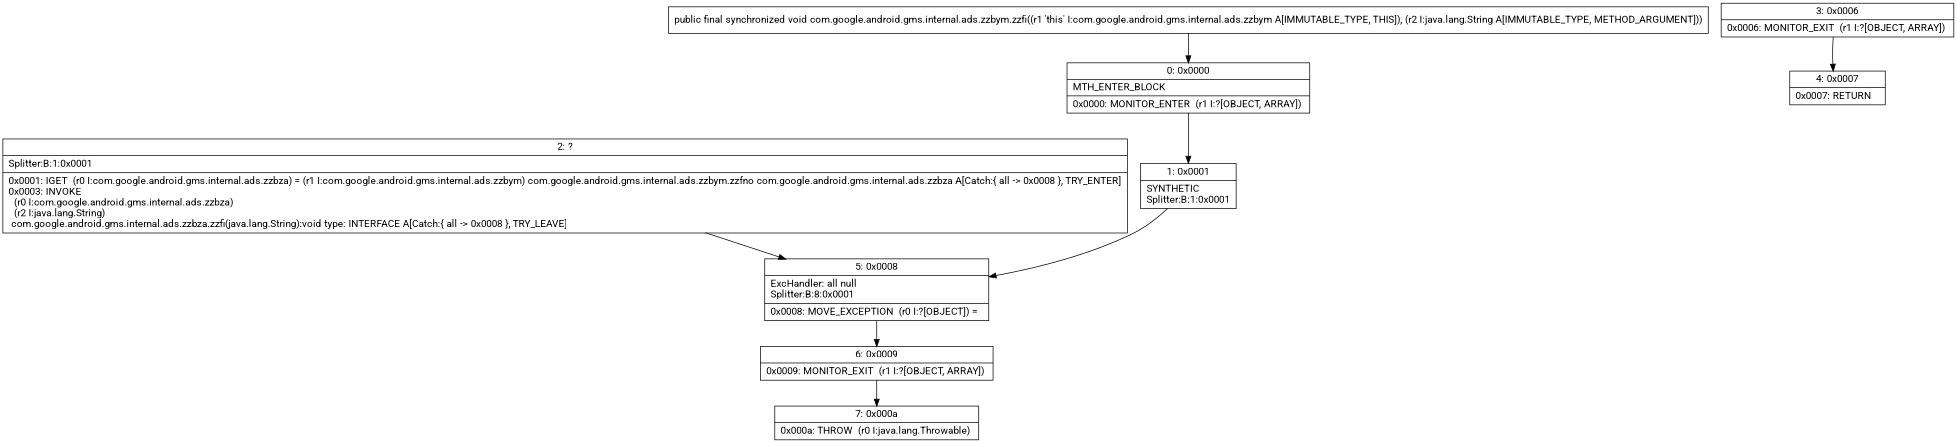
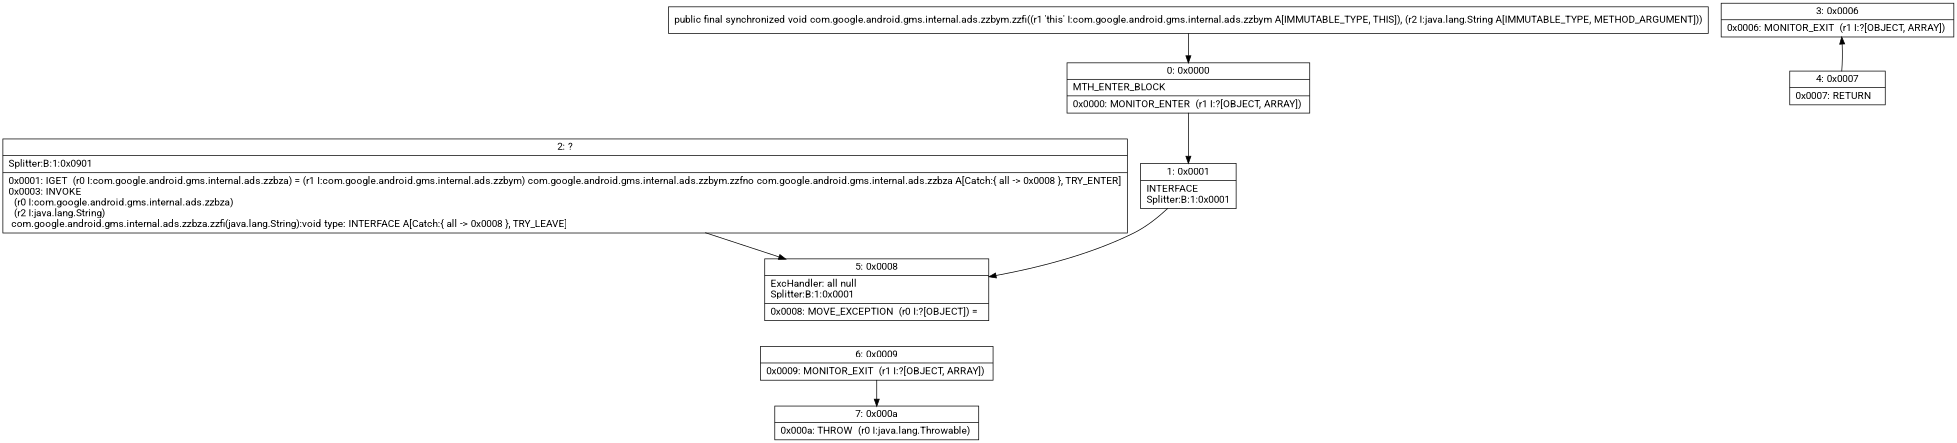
edge "3: 0x0006" -> "4: 0x0007": reversed
node "2: ?": text "Splitter:B:1:0x0001" -> "Splitter:B:1:0x0901"
node "1: 0x0001": text "SYNTHETIC" -> "INTERFACE"
node "5: 0x0008": text "Splitter:B:8:0x0001" -> "Splitter:B:1:0x0001"
edge "5: 0x0008" -> "6: 0x0009": removed
